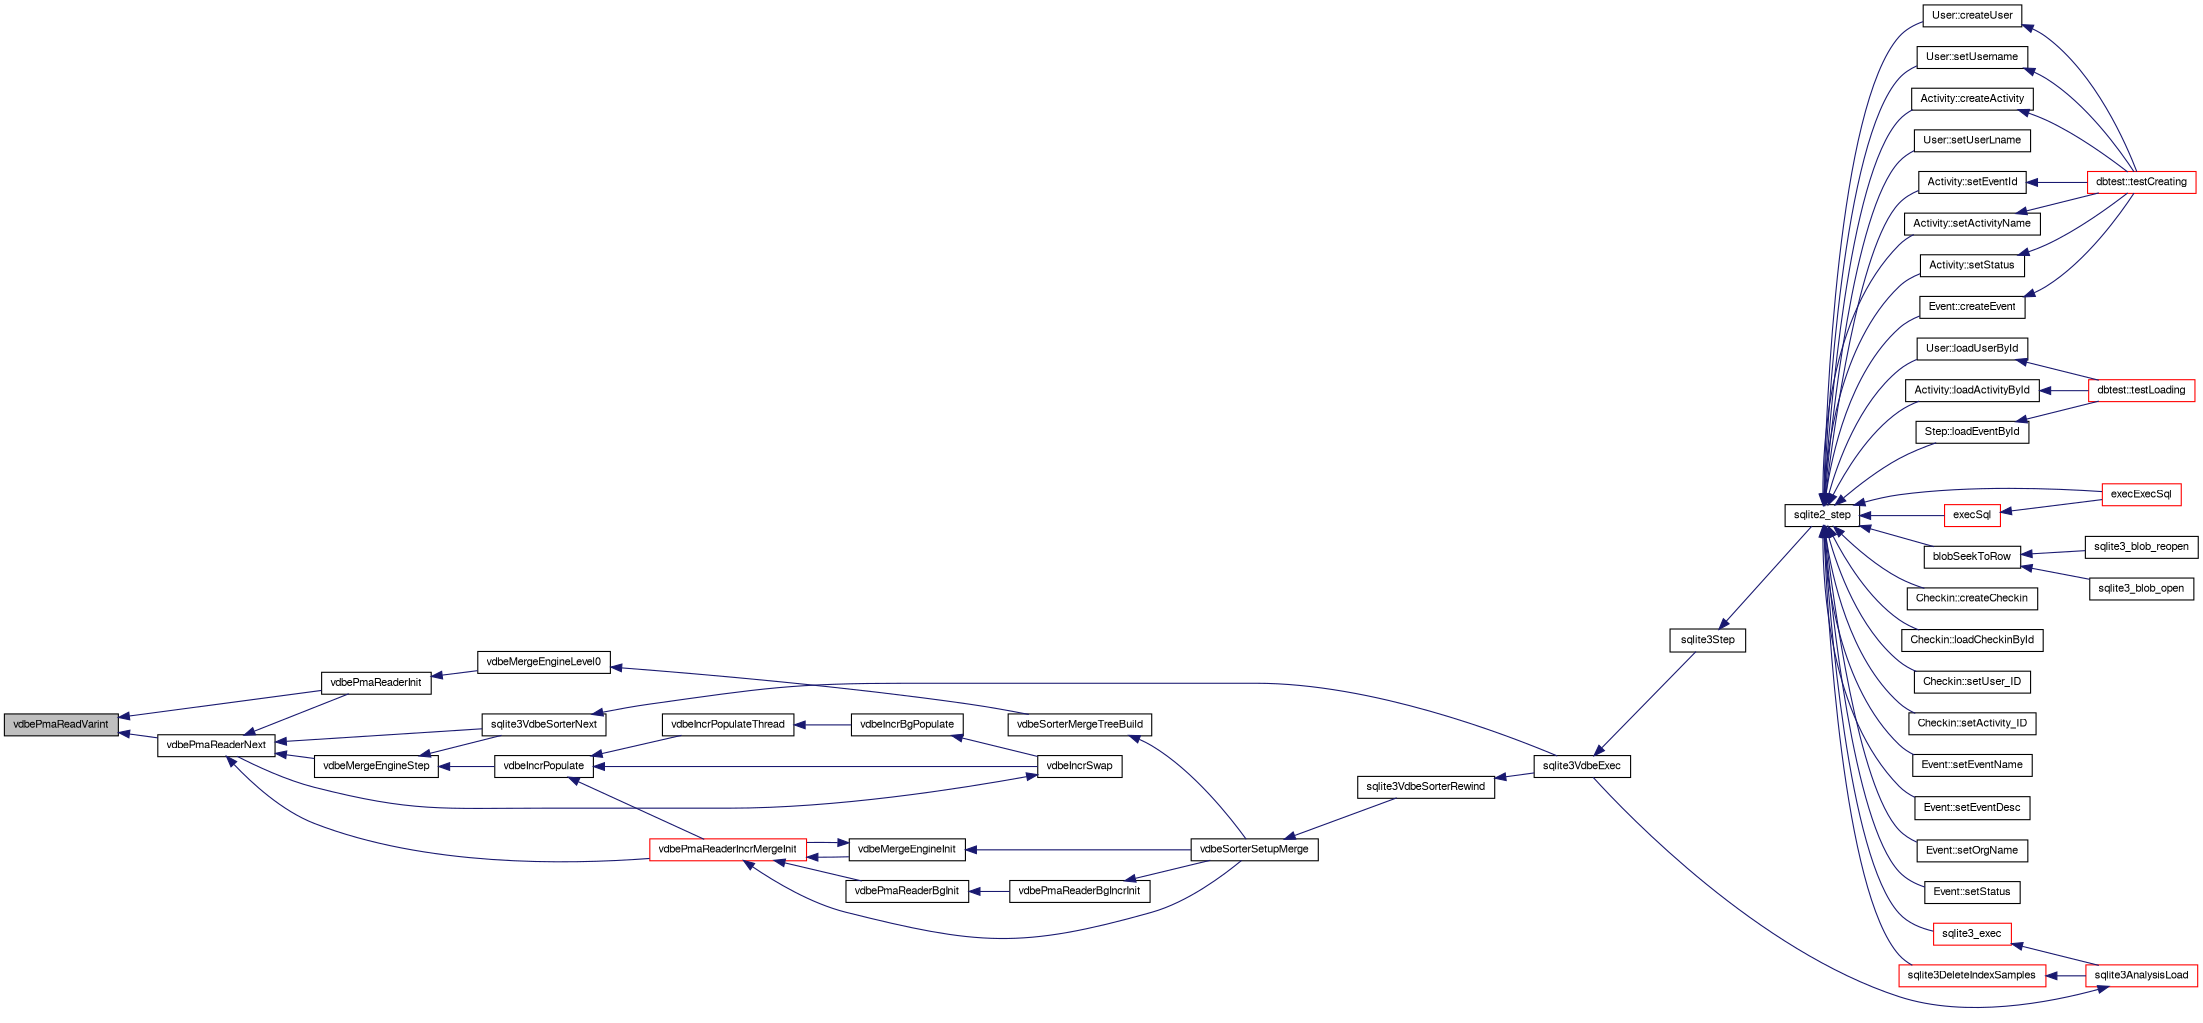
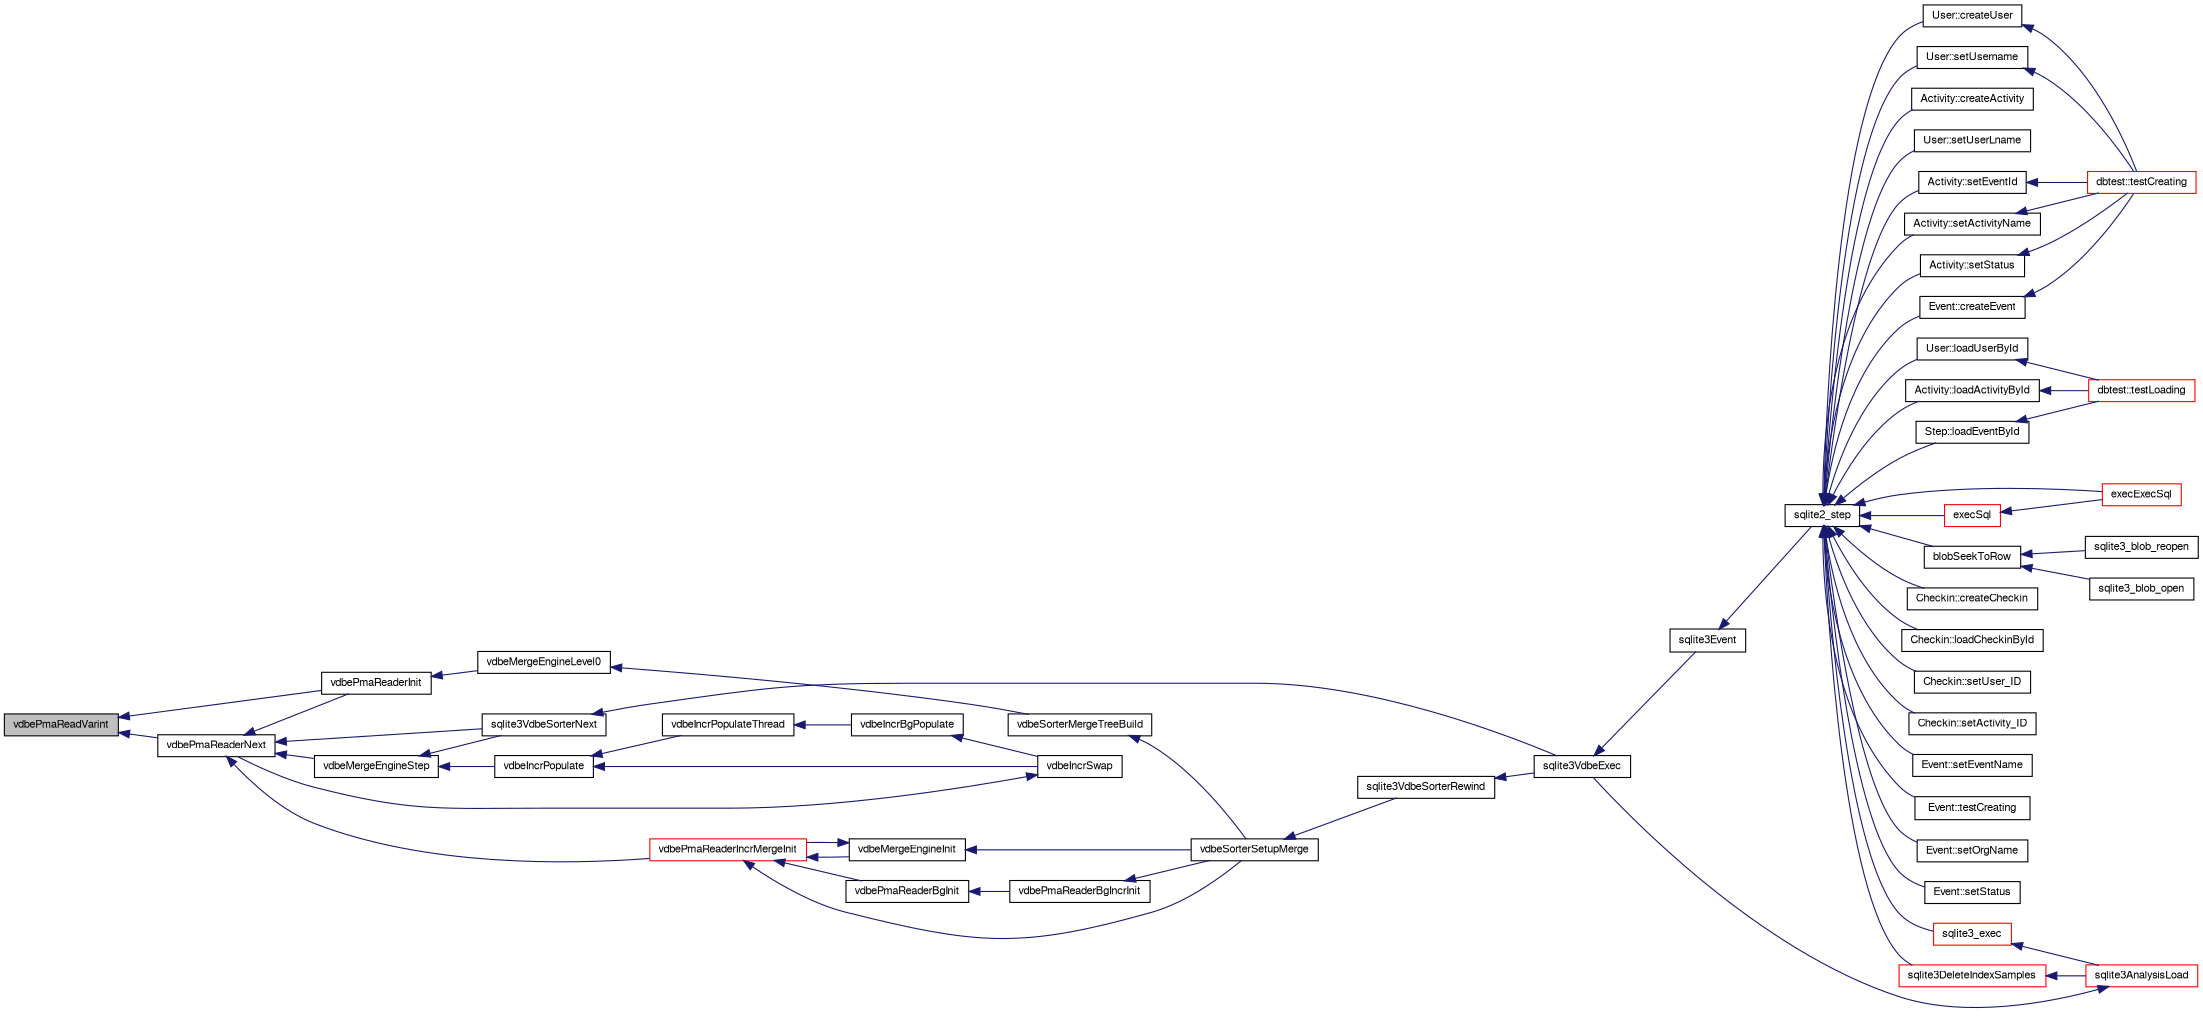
edge "dbtest::testCreating" -> "Activity::createActivity": removed
node "sqlite3Step": label "sqlite3Step" -> "sqlite3Event"
node "Event::setEventDesc": label "Event::setEventDesc" -> "Event::testCreating"
edge "vdbePmaReaderIncrMergeInit" -> "vdbeIncrPopulate": removed
